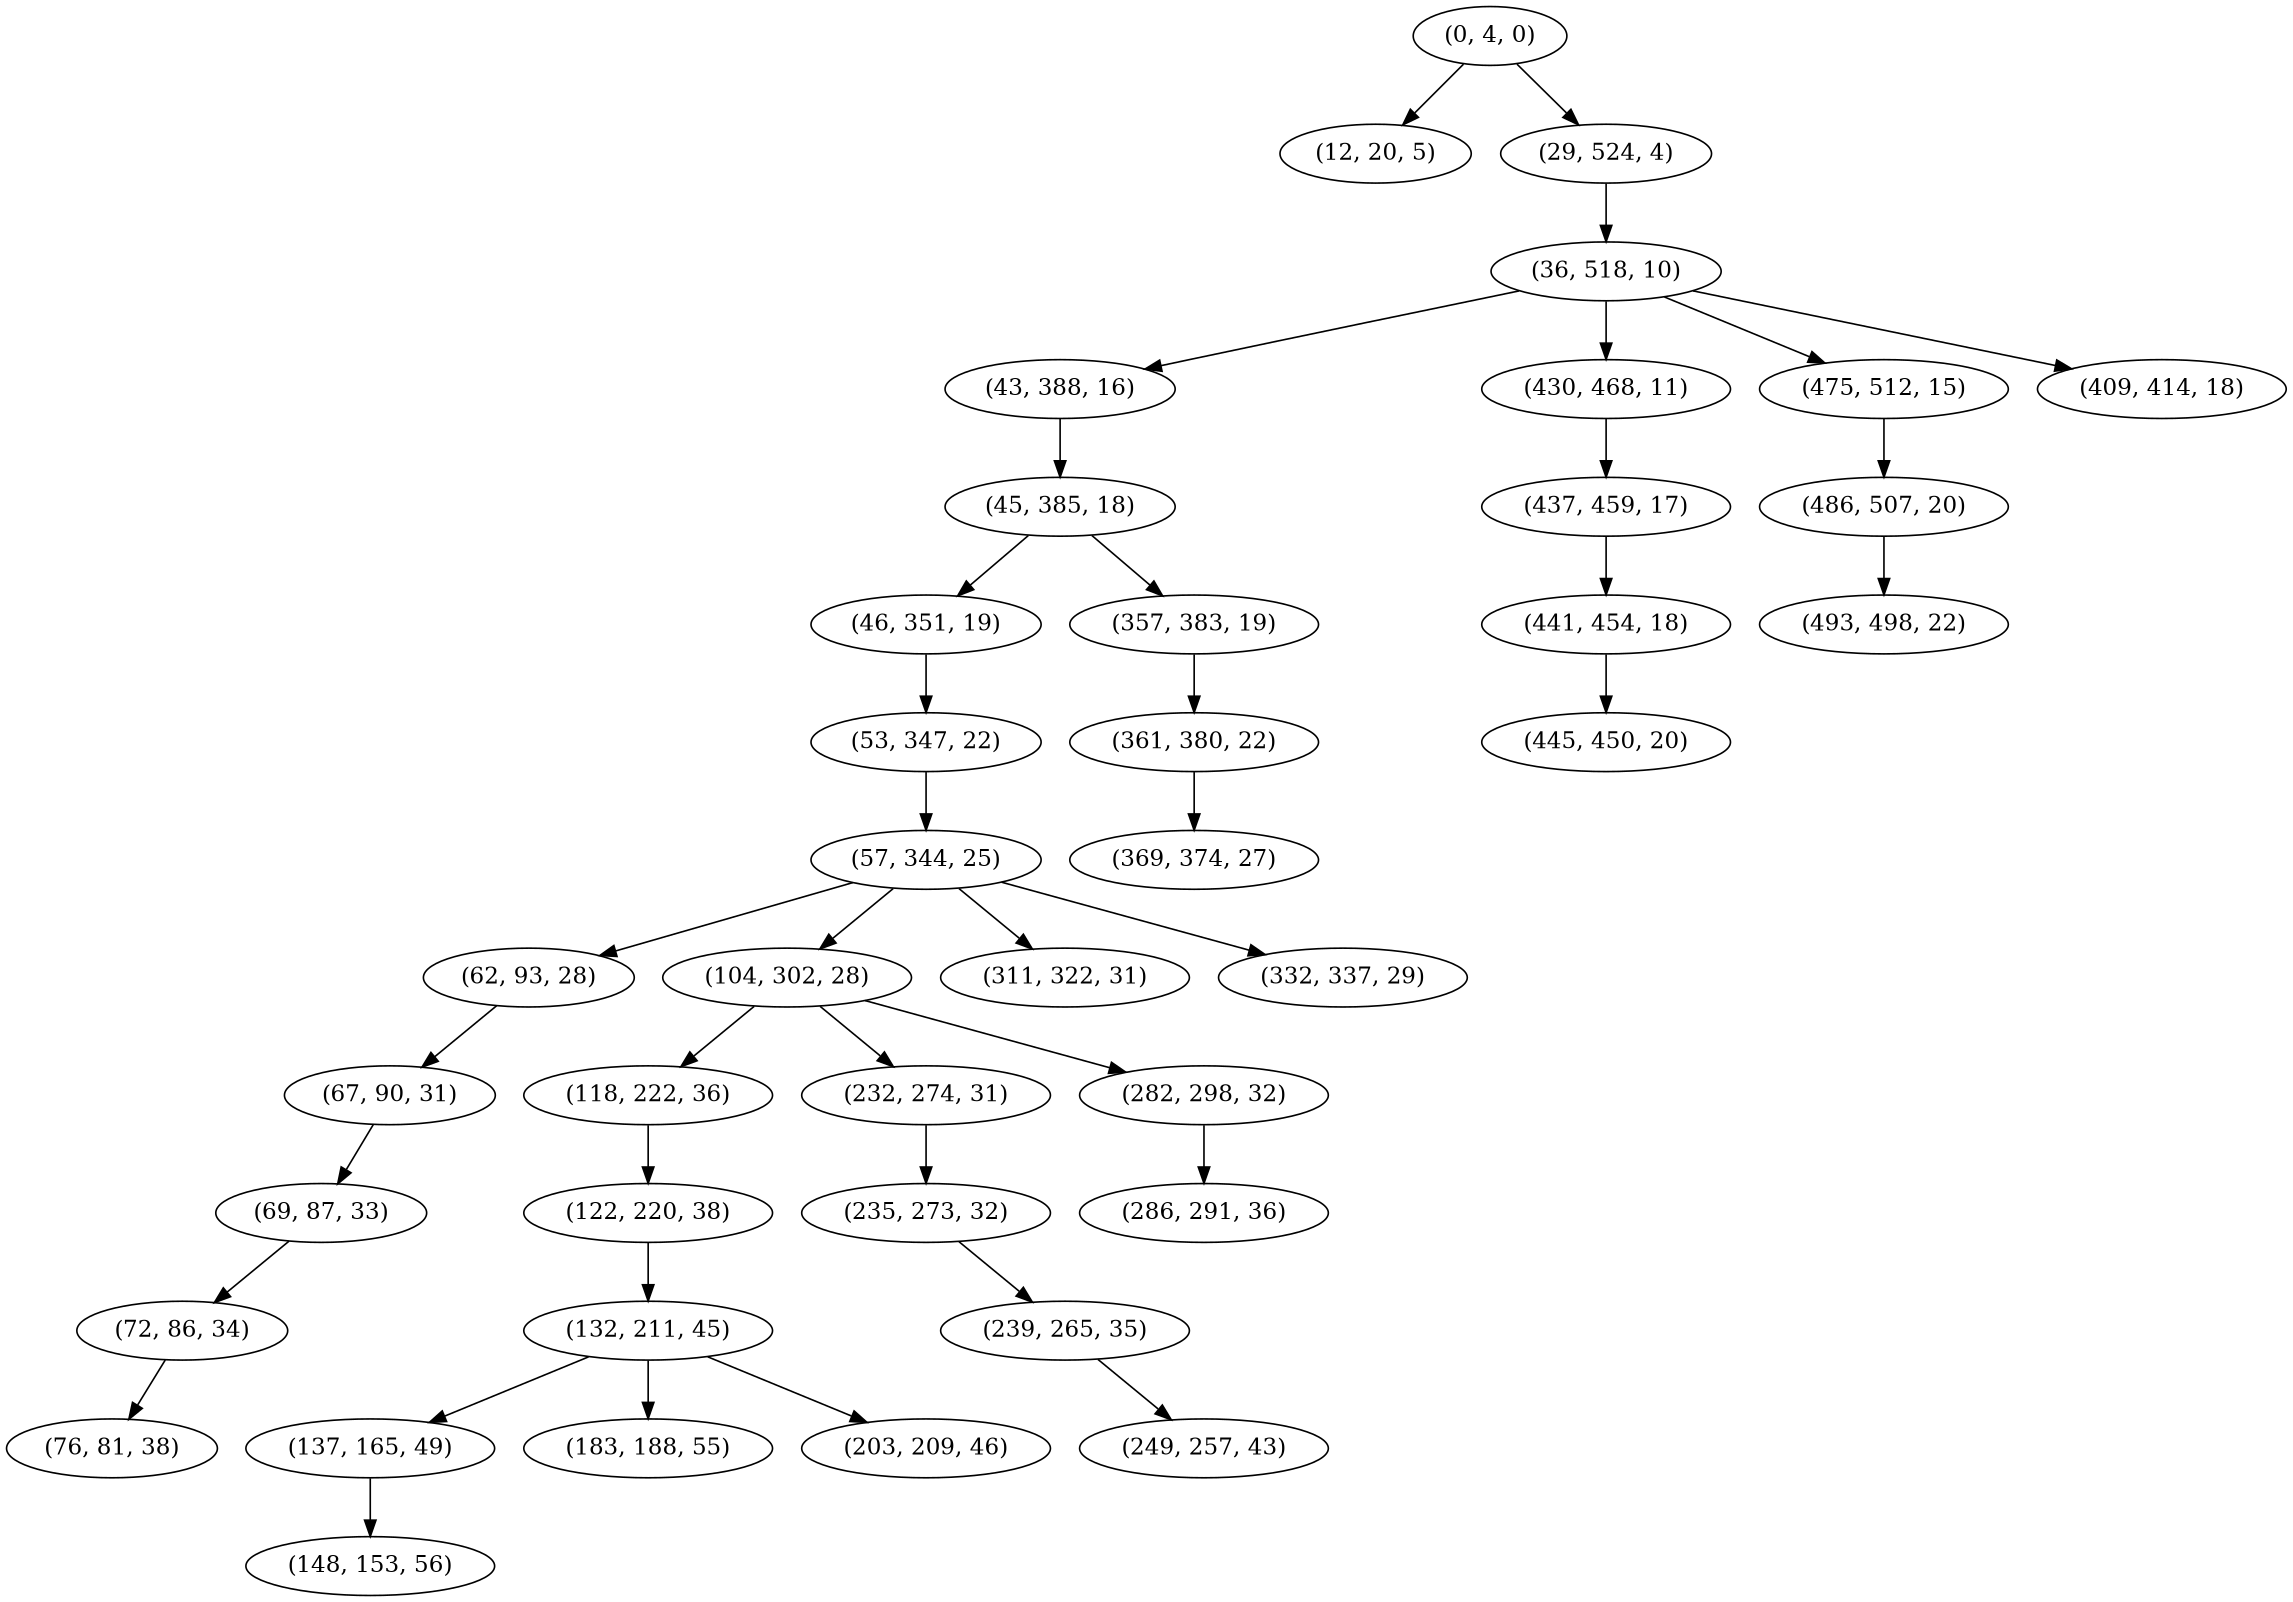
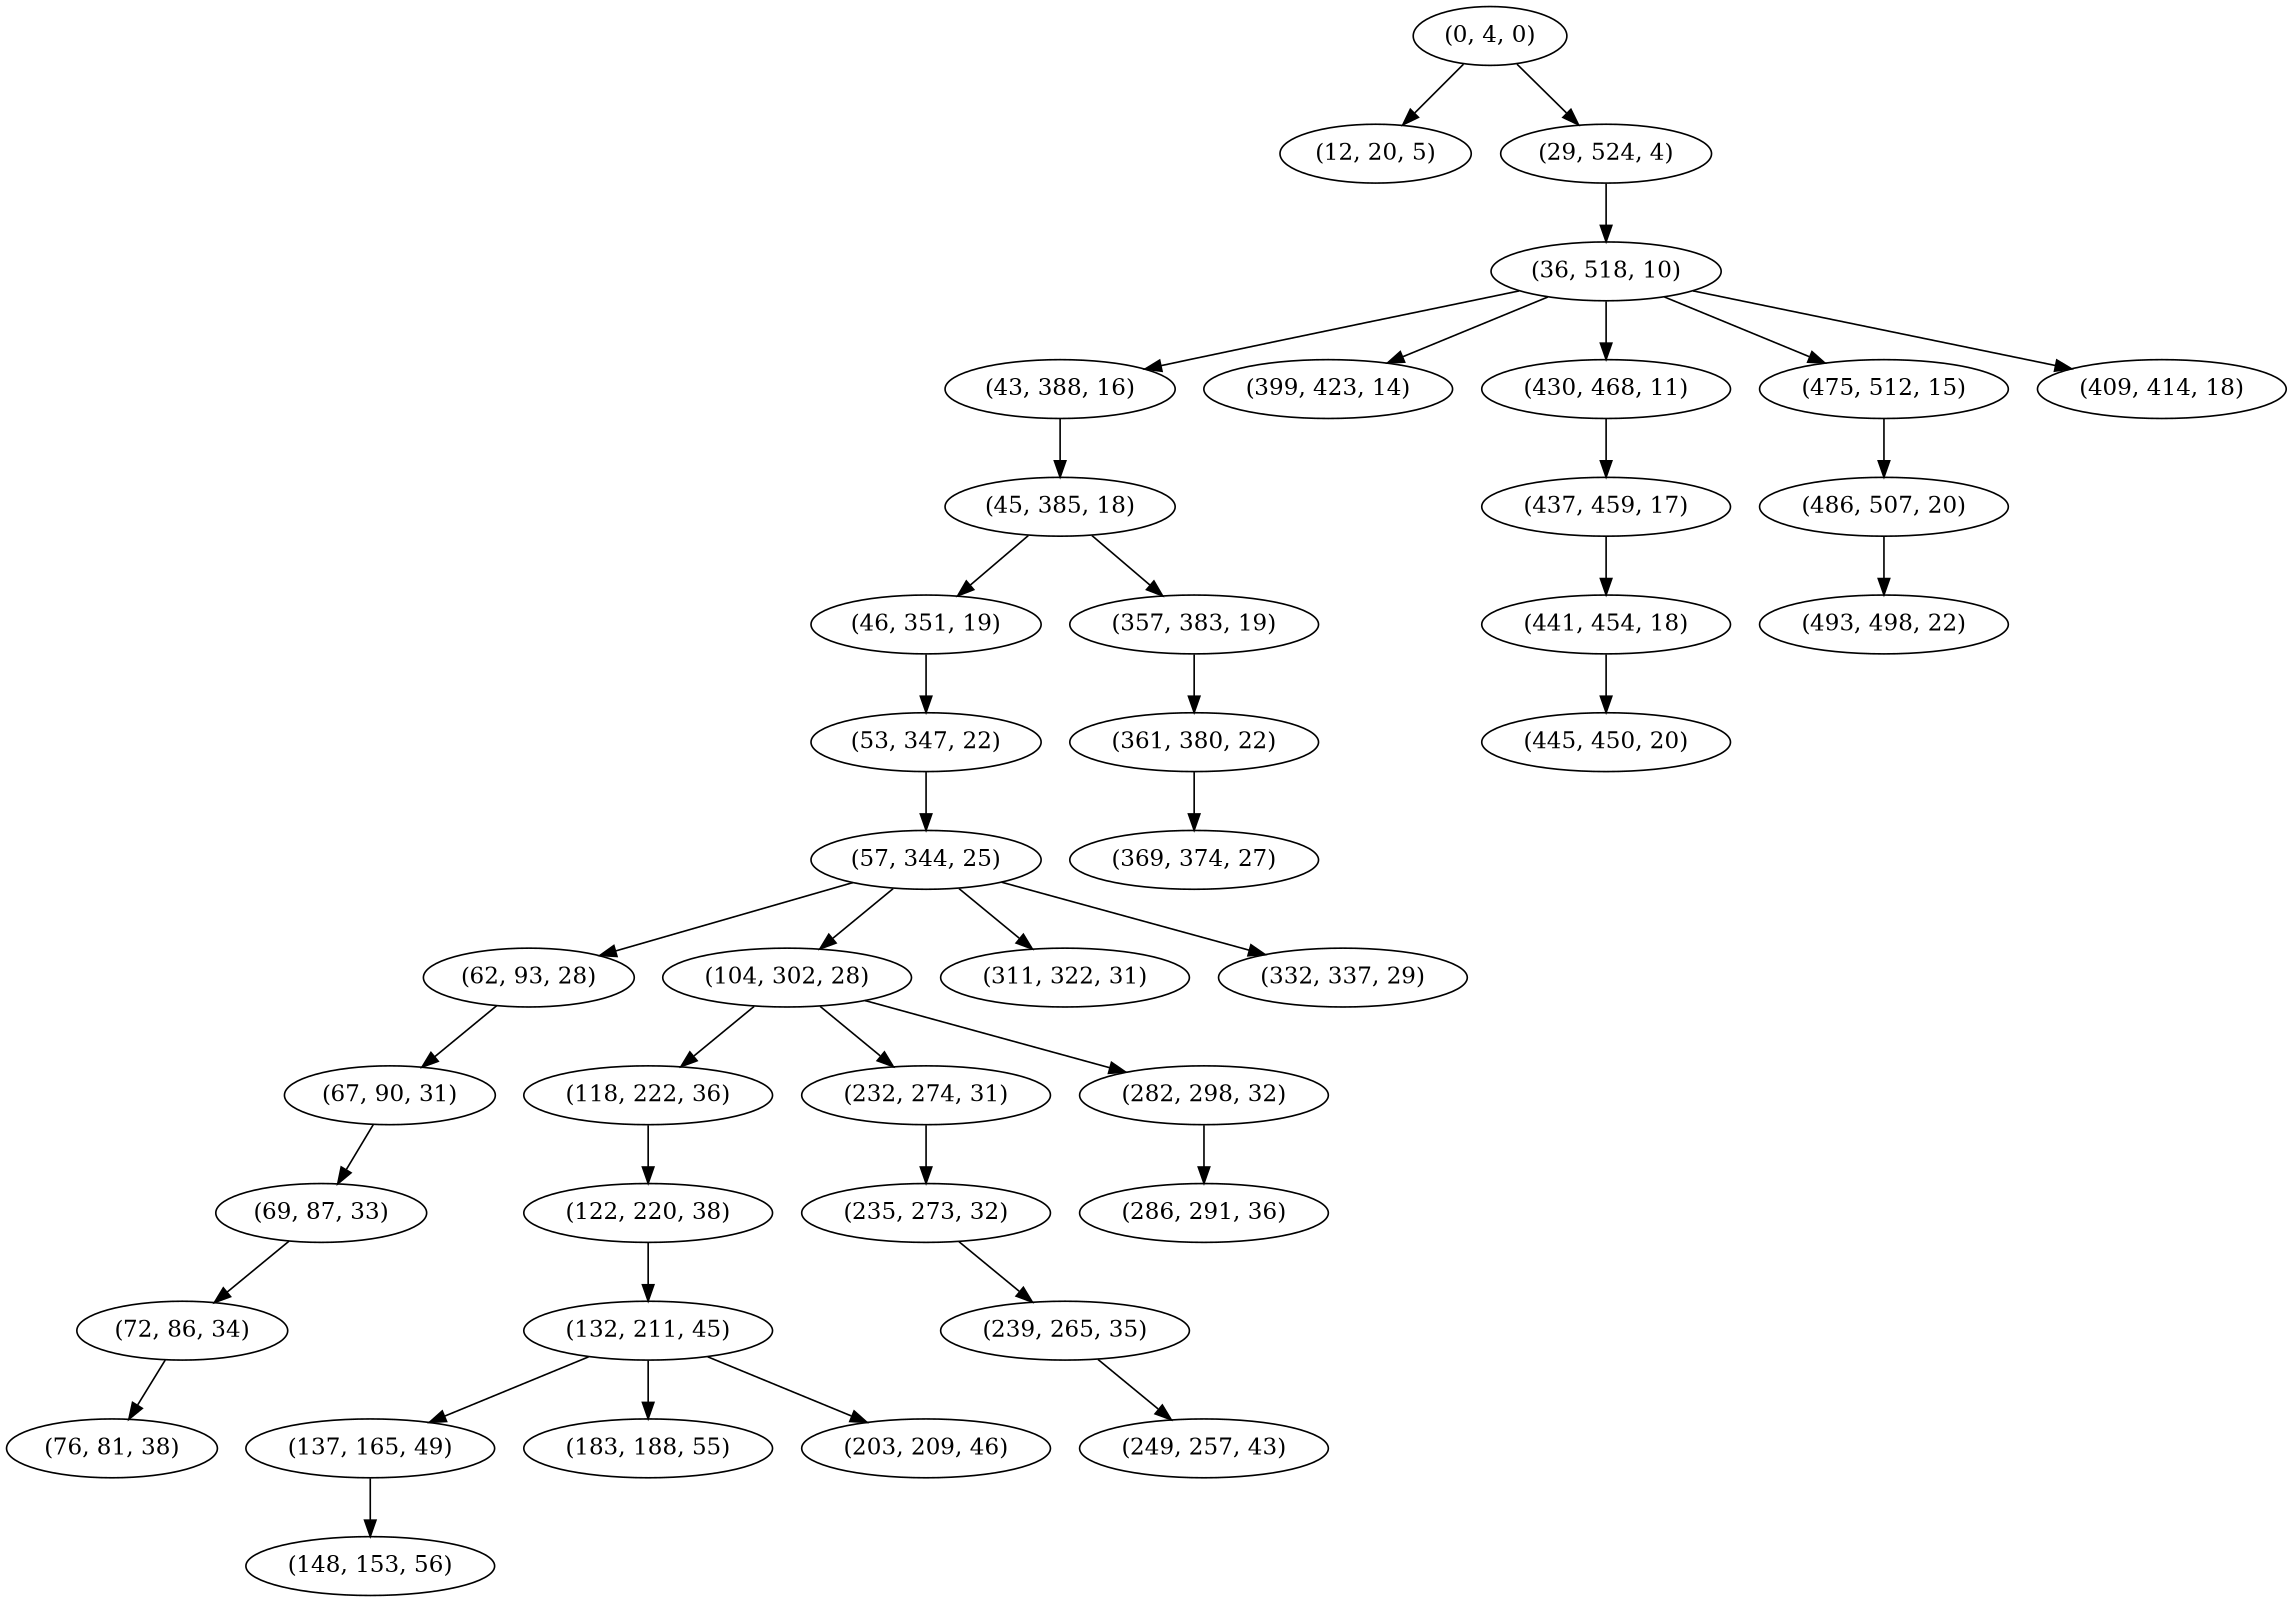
node "(399, 423, 14)": added
